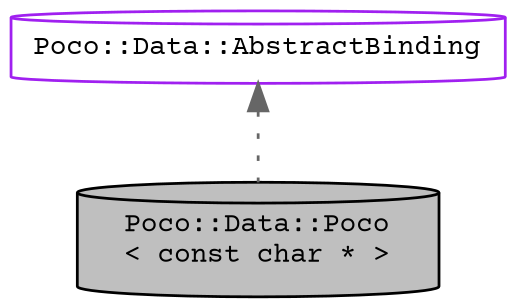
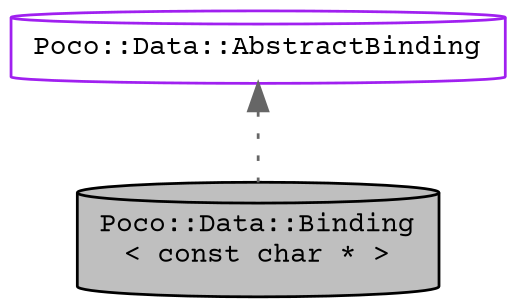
node "Poco::Data::Poco < const char * >": label "Poco::Data::Poco < const char * >" -> "Poco::Data::Binding < const char * >"
